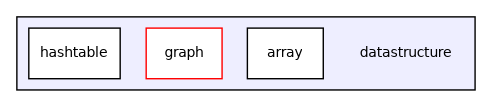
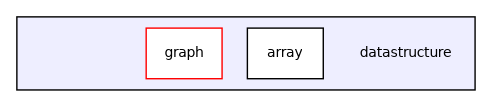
node "hashtable": removed
